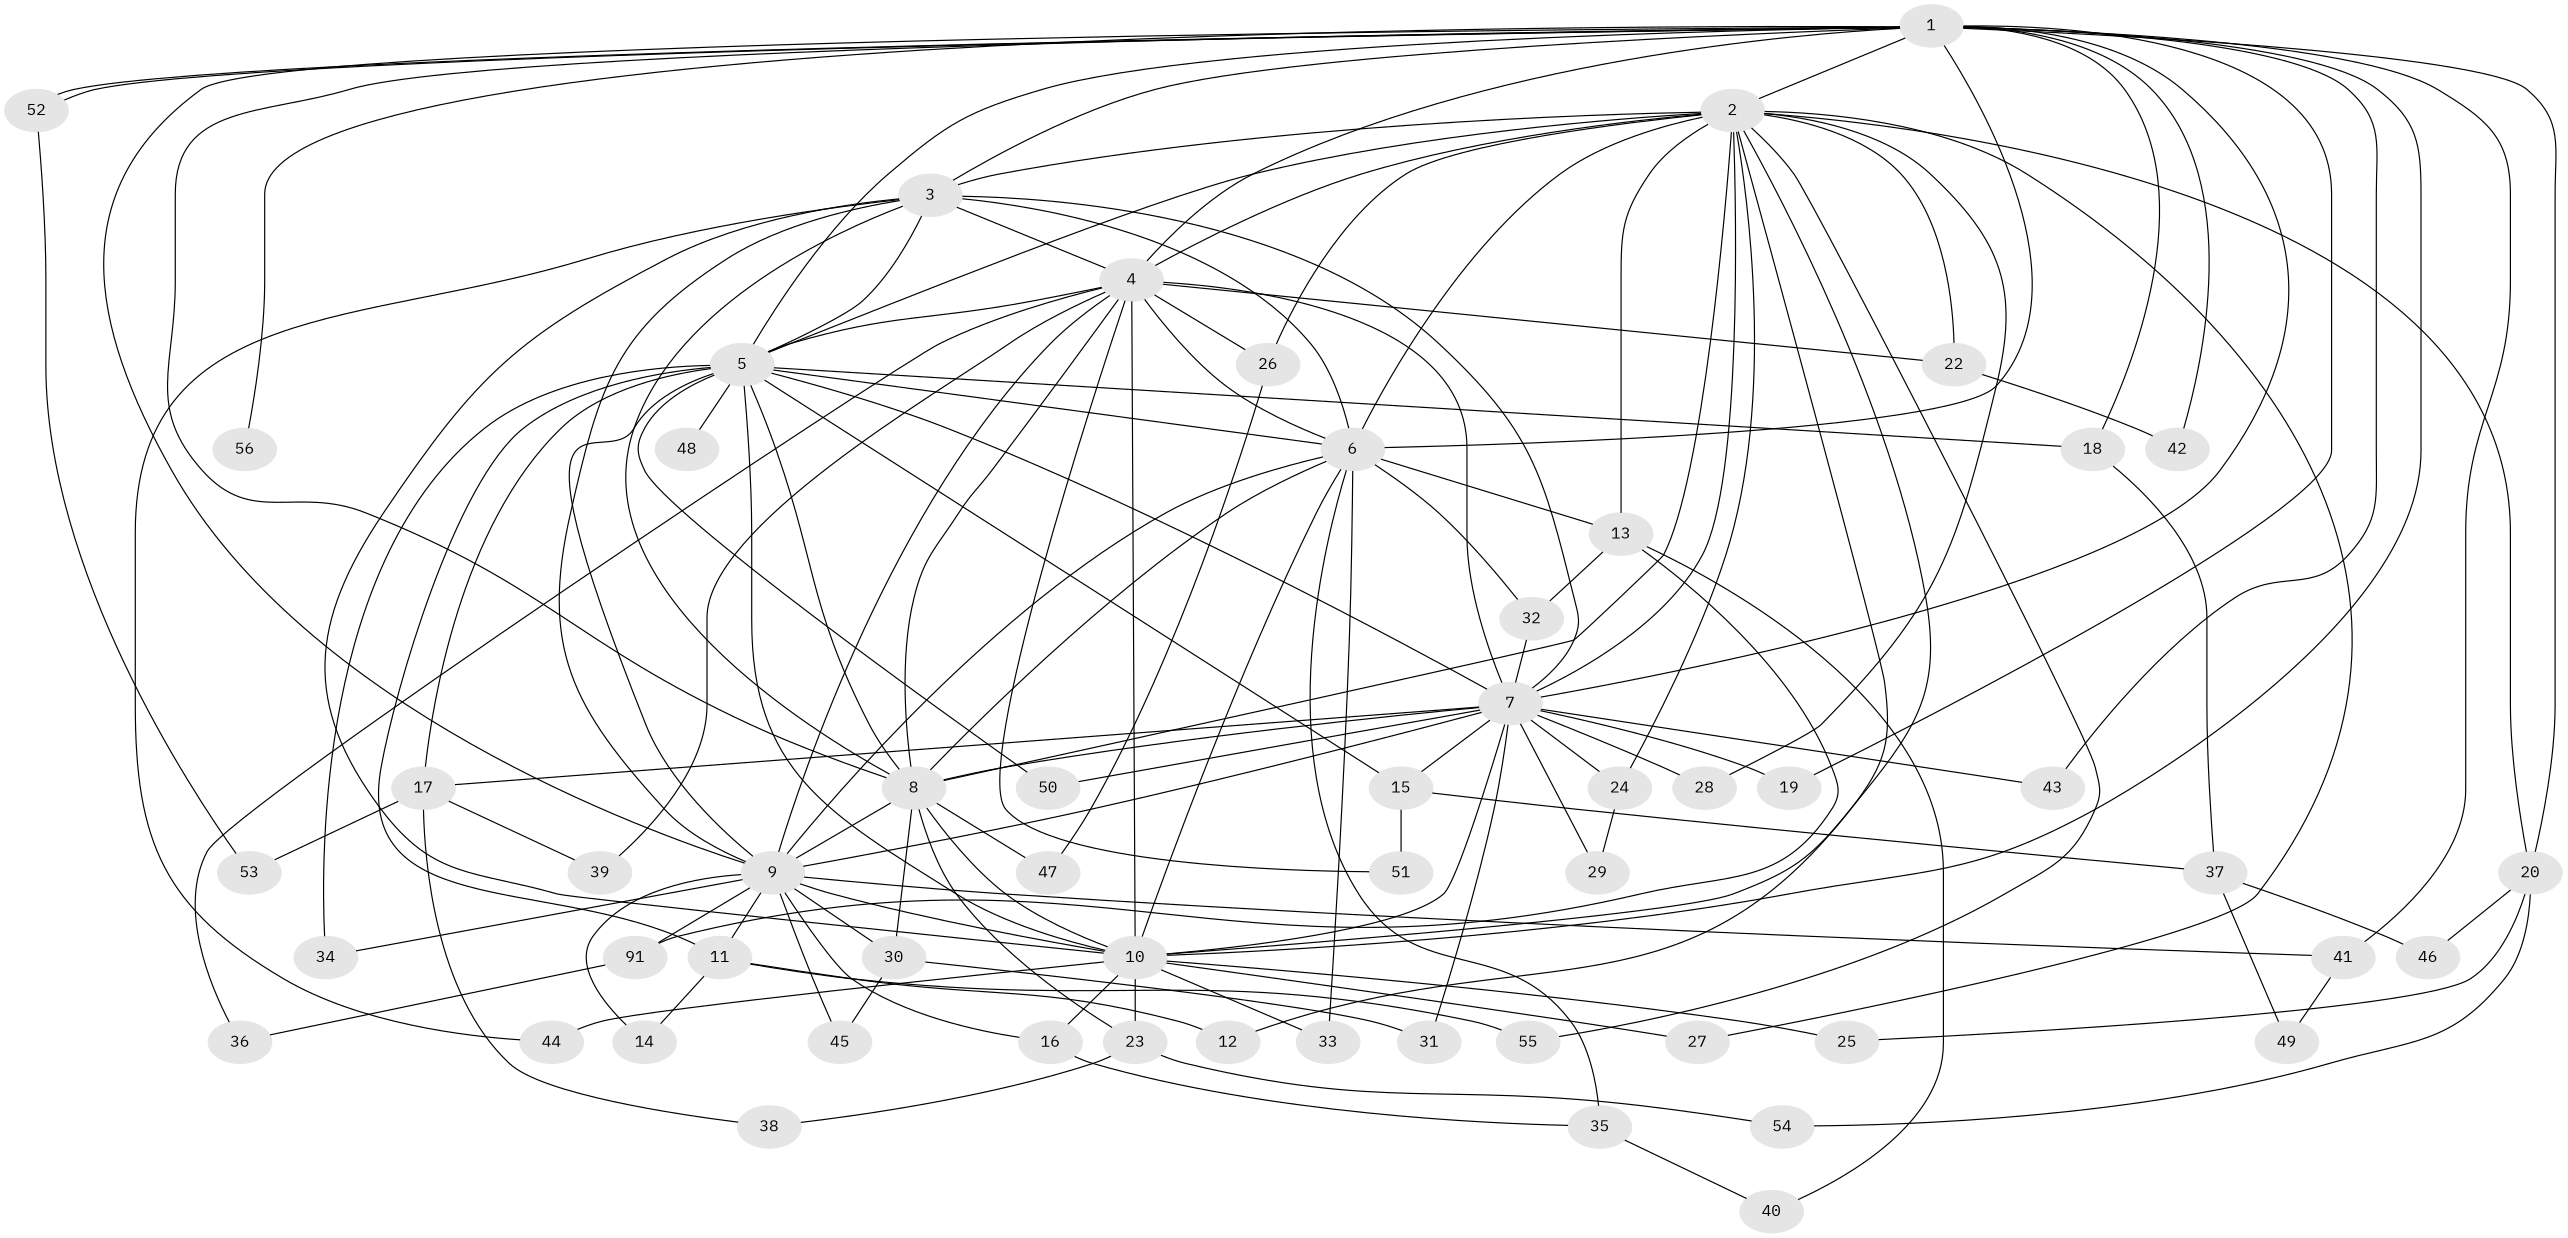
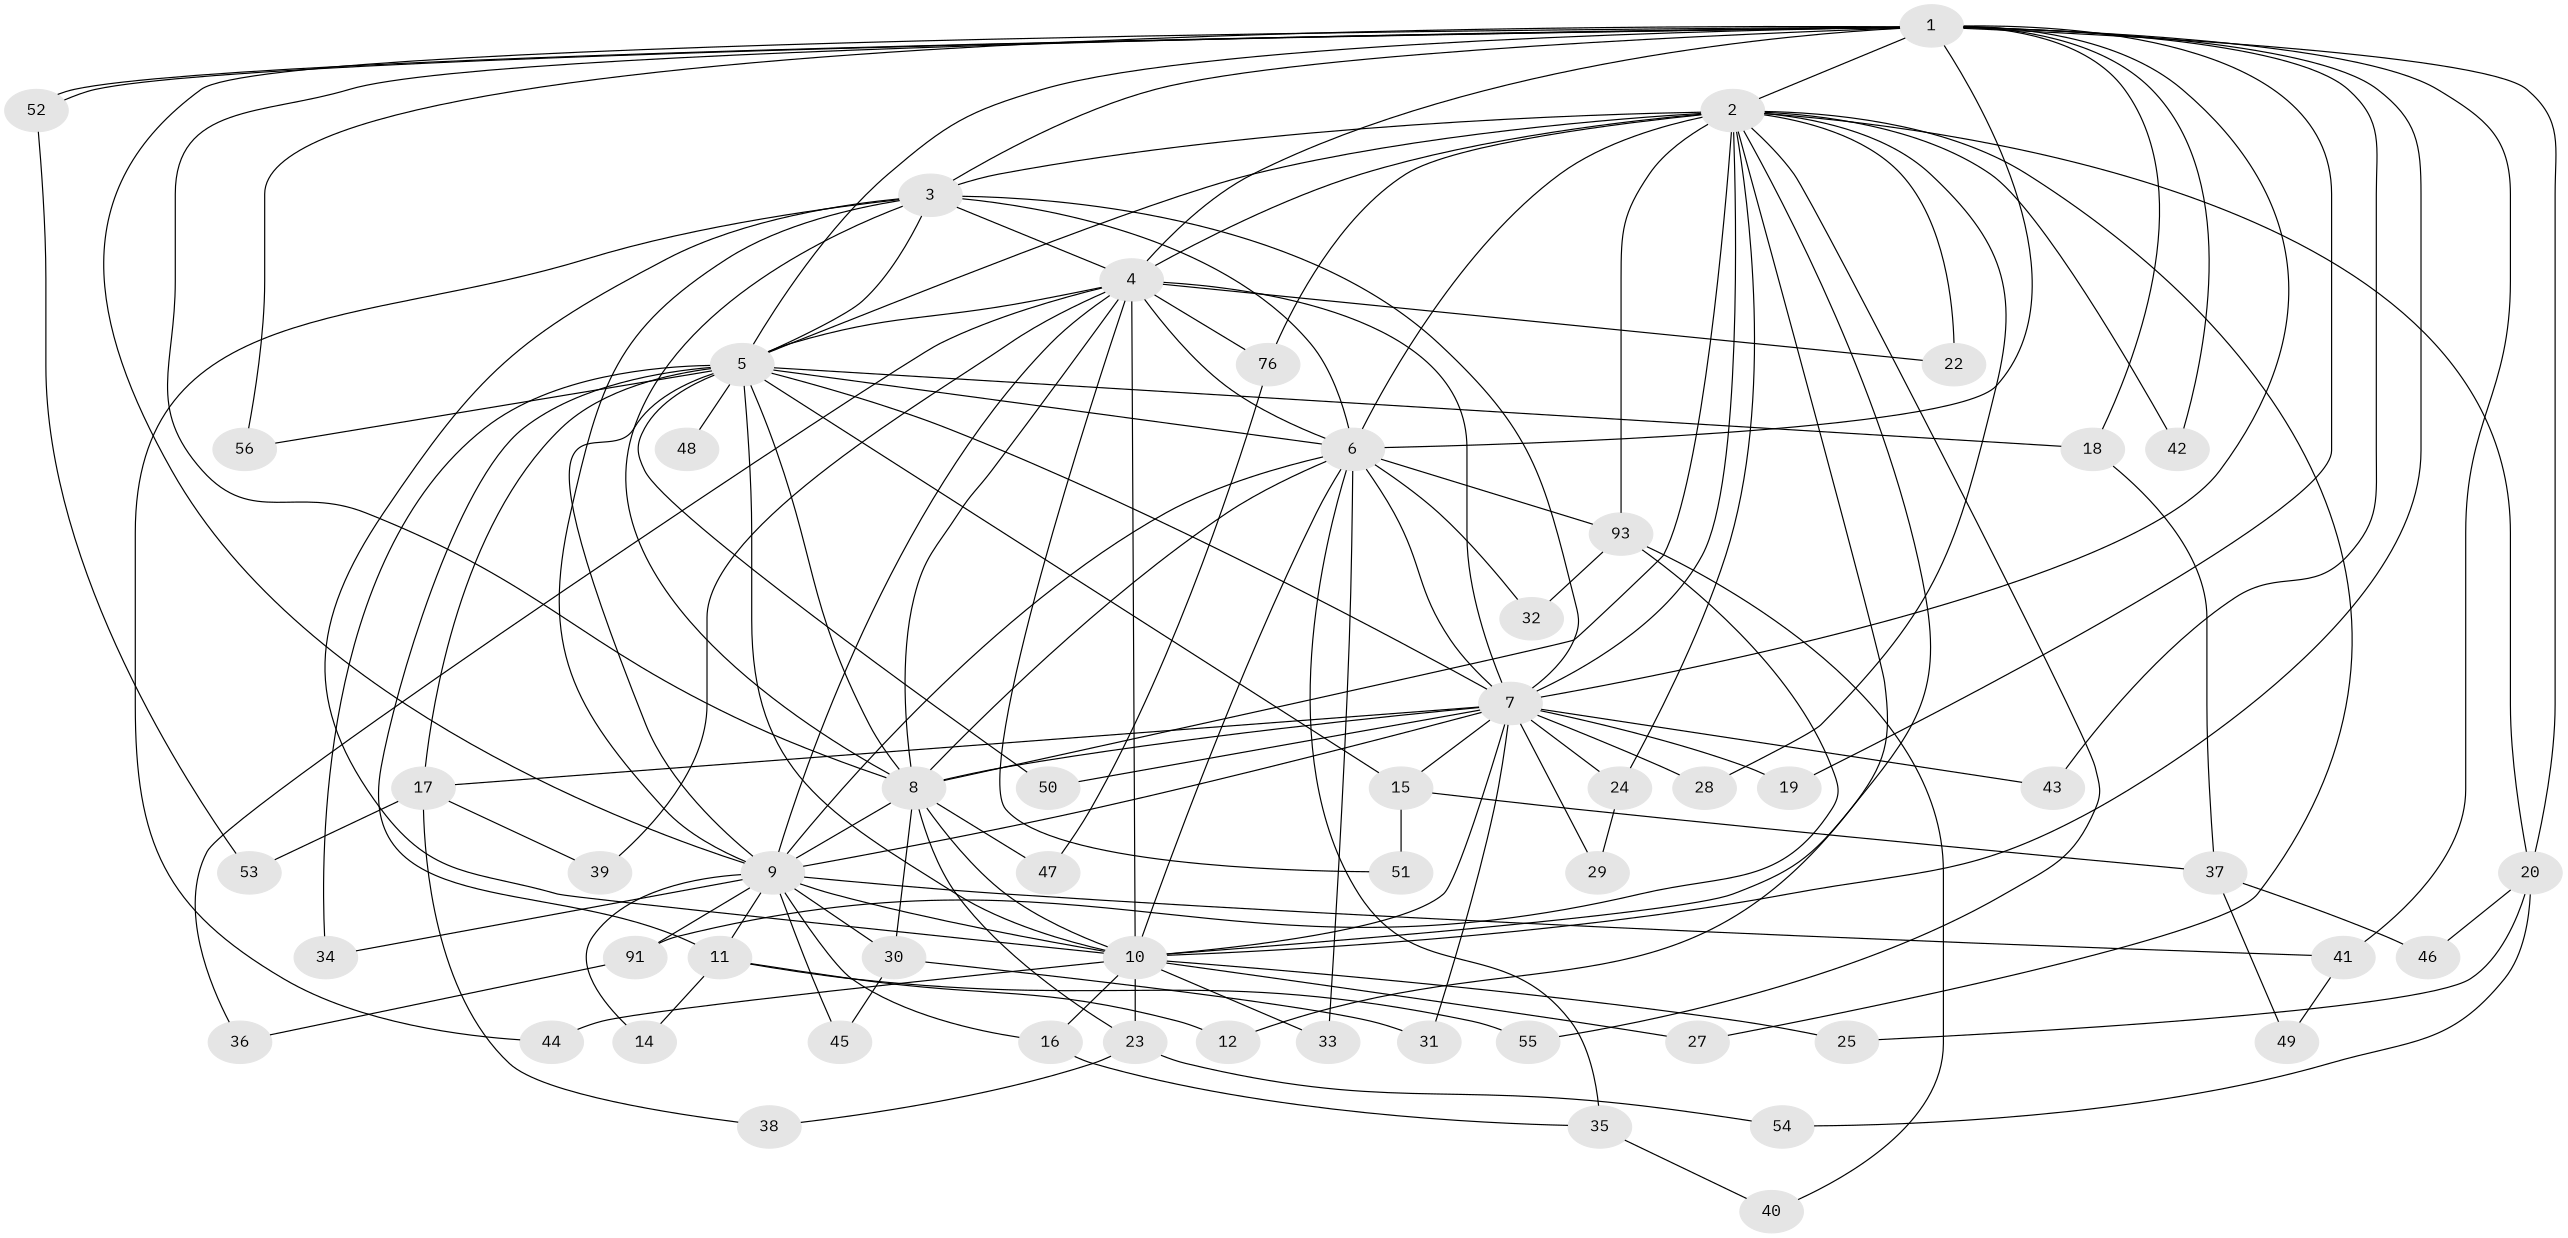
node "26": label "26" -> "76"
edge "22" -- "42": now "2" -- "42"
edge "5" -- "56": added
node "13": label "13" -> "93"
edge "32" -- "7": now "6" -- "7"
